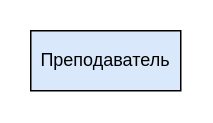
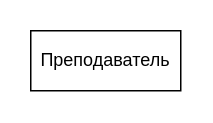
node "Преподаватель": fillcolor #dae8fc -> #ffffff
